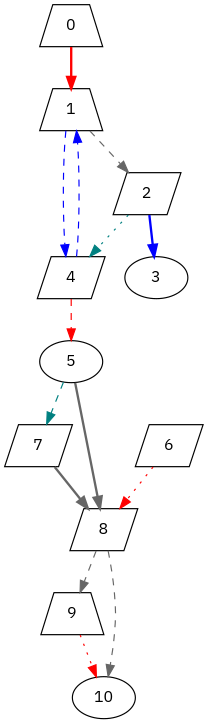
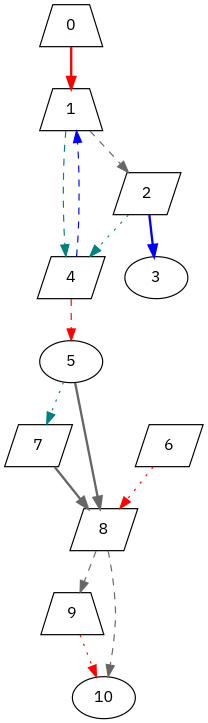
edge "1" -> "4": color blue -> teal
edge "5" -> "7": style dashed -> dotted
